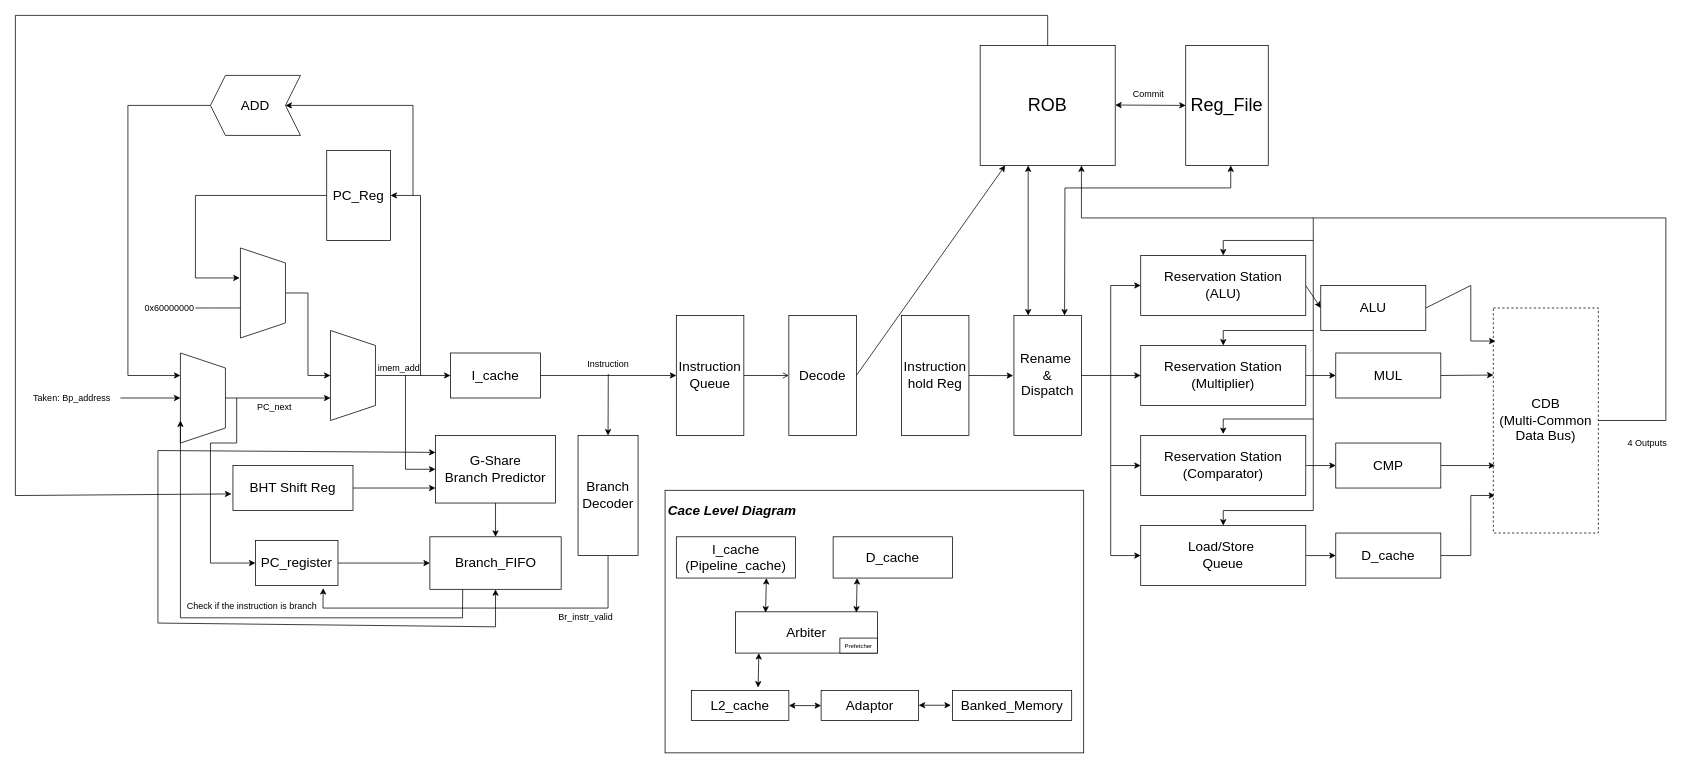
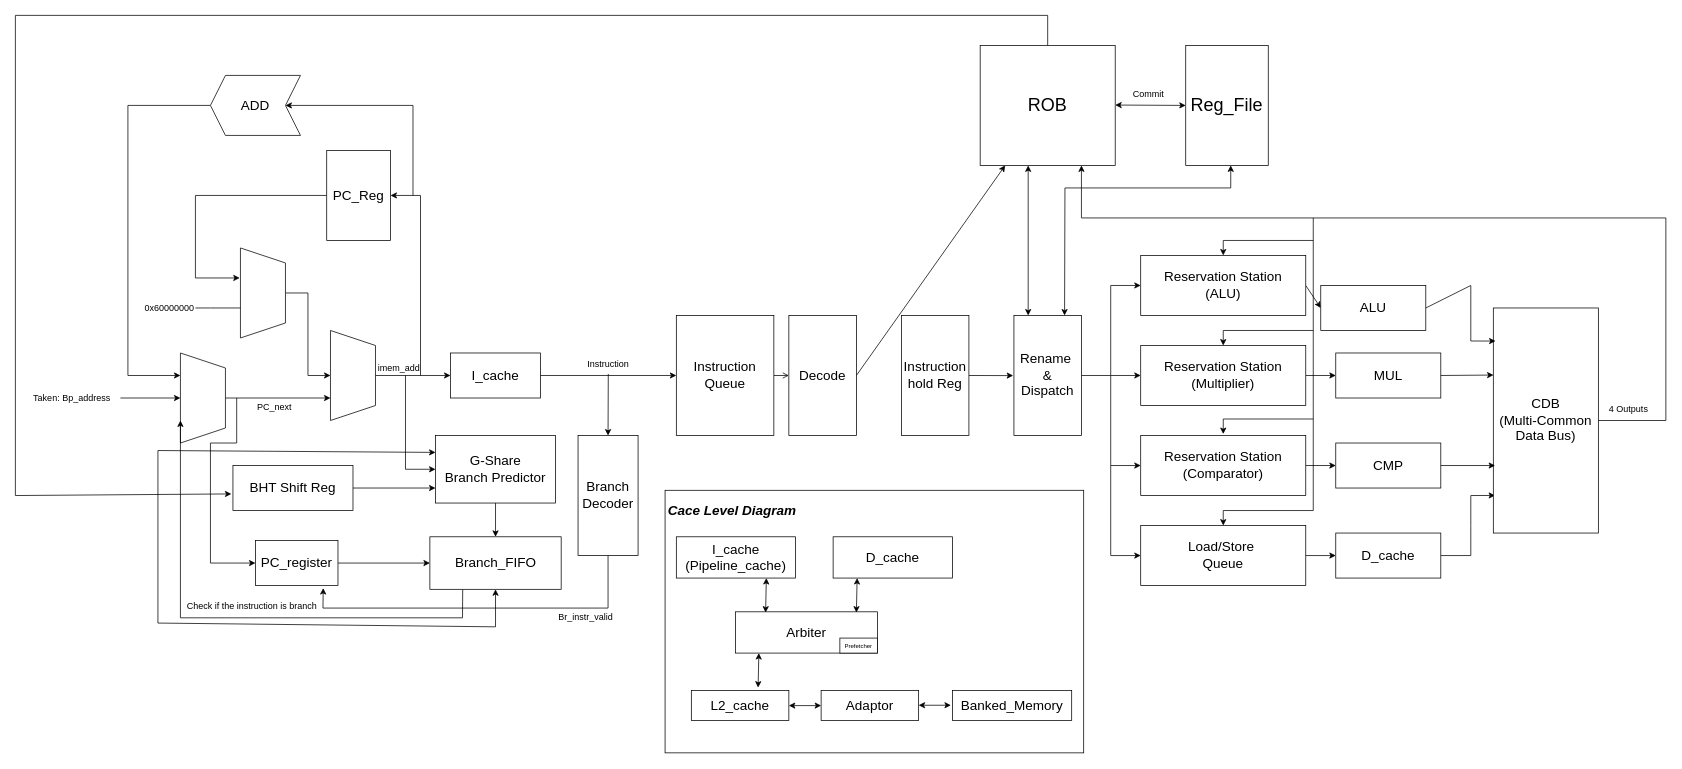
node "Instruction Queue": size 68x120 -> 98x120
node "CDB (Multi-Common Data Bus)": style dashed -> solid
node "4 Outputs": moved (1647, 443) -> (1628, 409)
